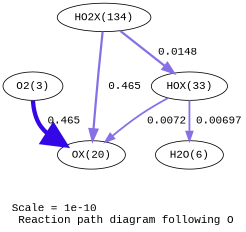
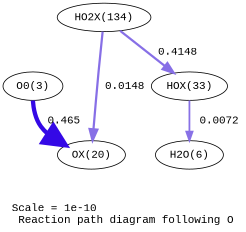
edge "HO2X(134)" -> "HOX(33)": label " 0.0148" -> " 0.4148"
node "O2(3)": label "O2(3)" -> "O0(3)"
edge "HO2X(134)" -> "OX(20)": label " 0.465" -> " 0.0148"
edge "HOX(33)" -> "OX(20)": removed, label "0.0072"
edge "HOX(33)" -> "H2O(6)": label " 0.00697" -> " 0.0072"
